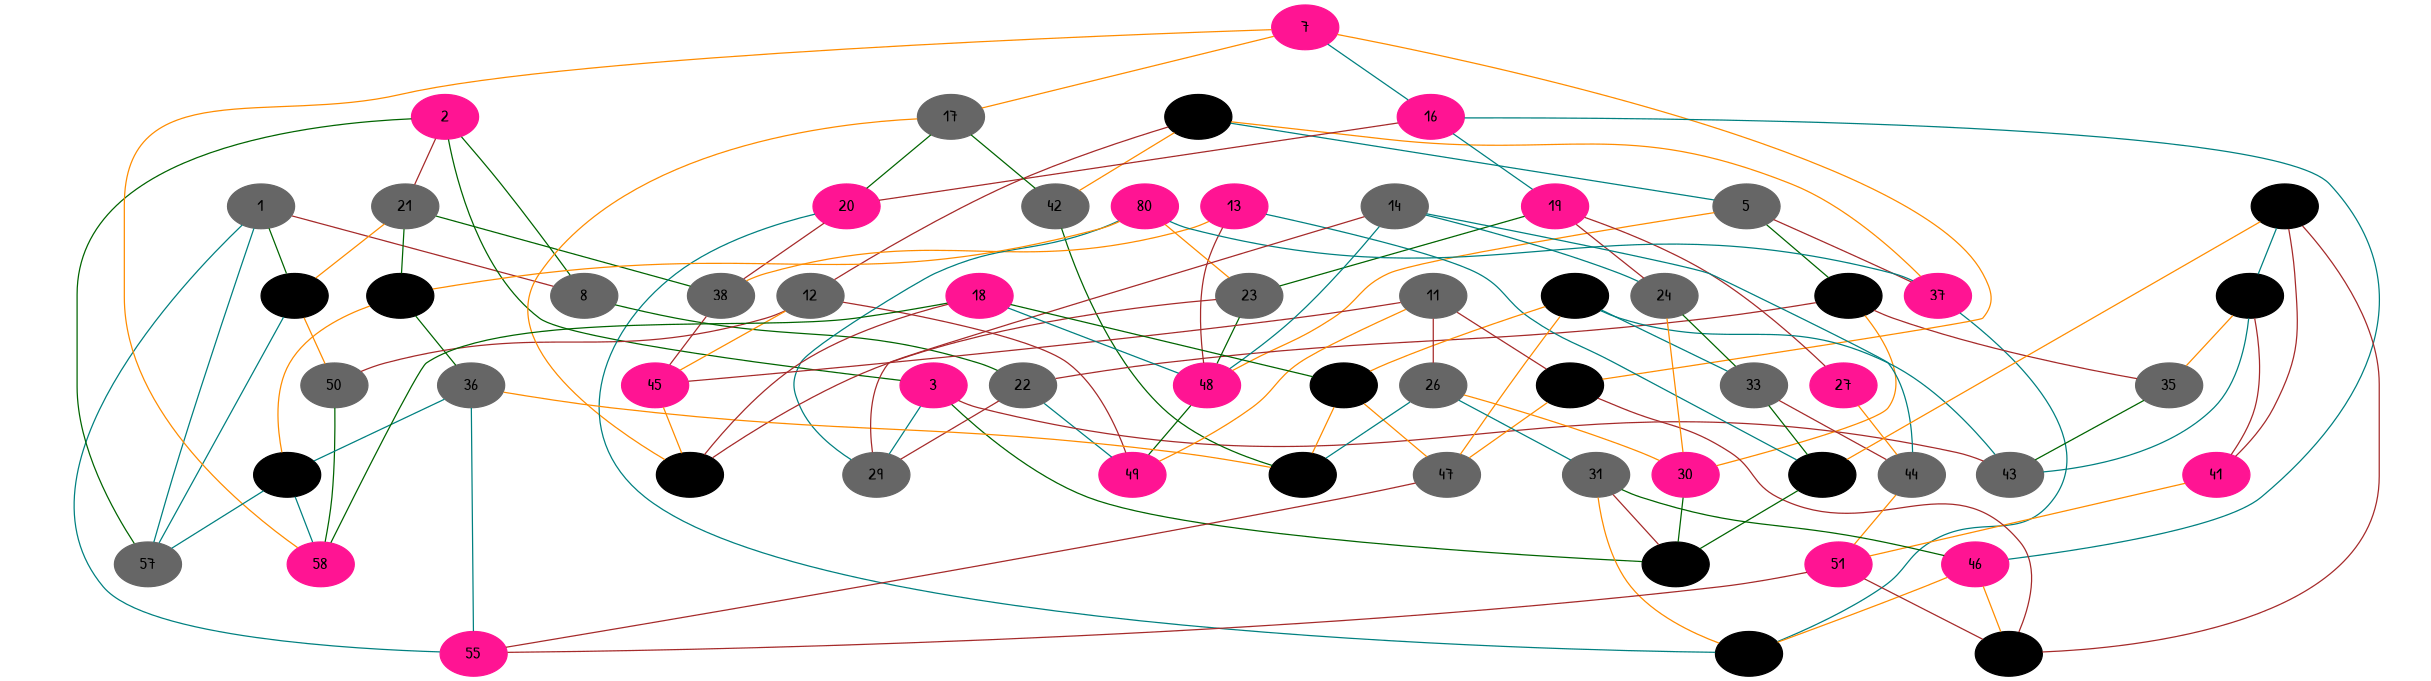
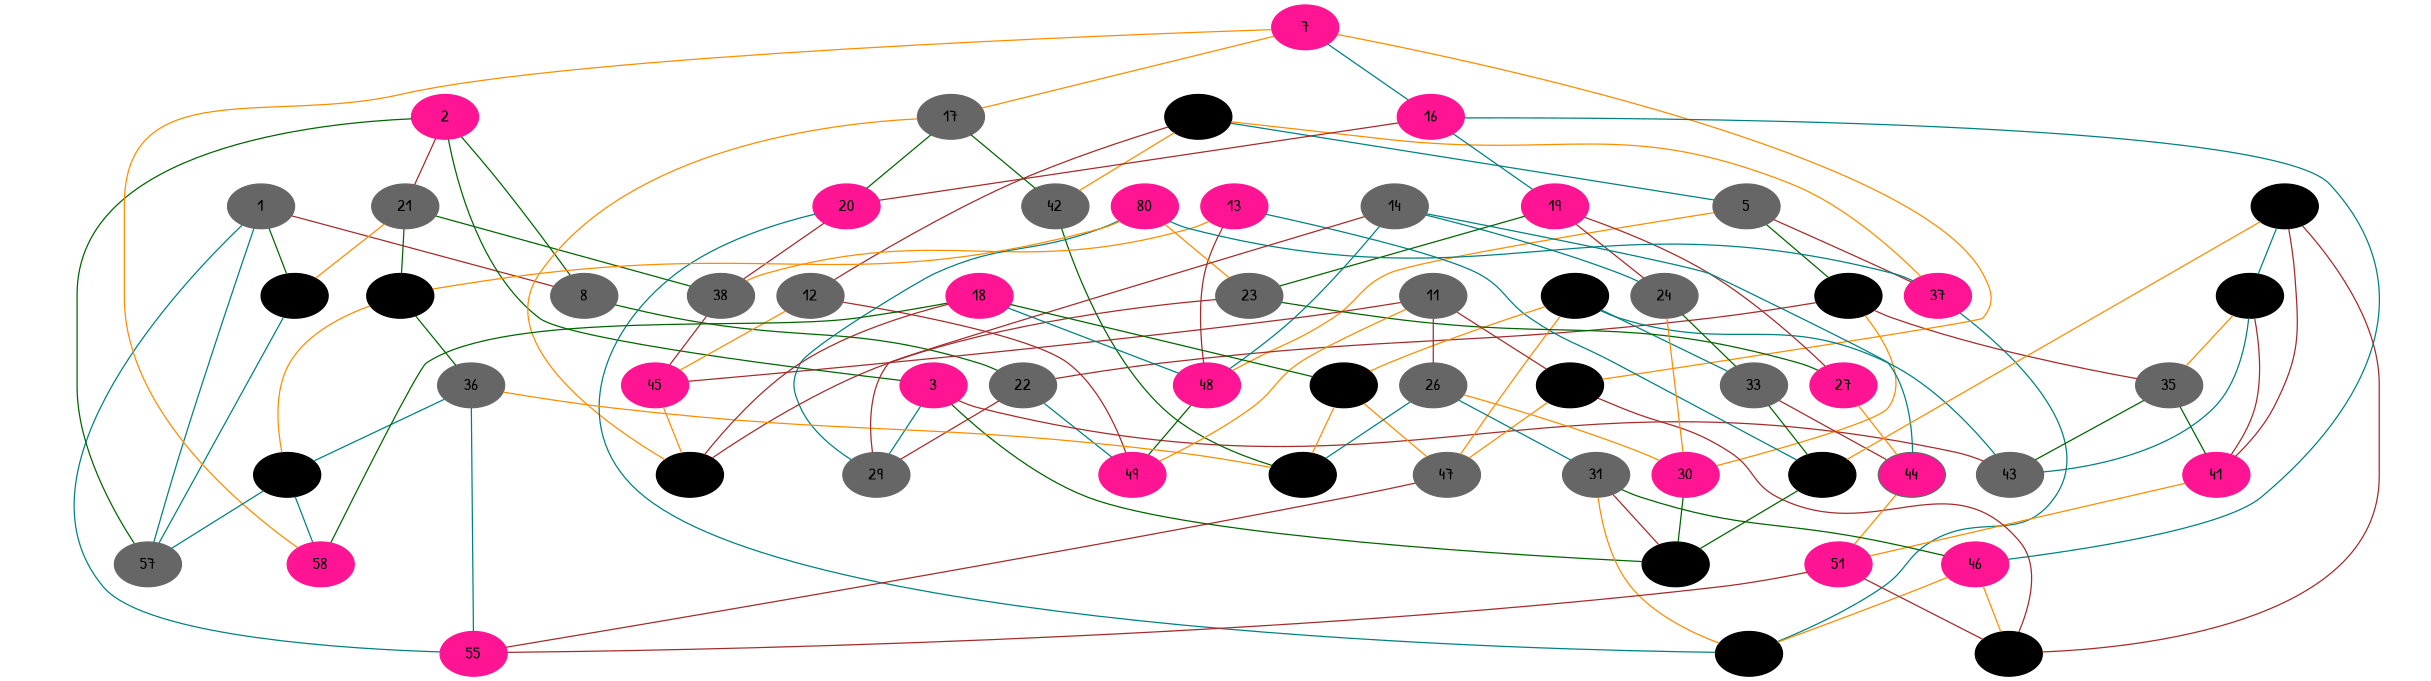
edge "23" -- "48": now "23" -- "27"
node "50": removed
edge "35" -- "41": added
node "44": fillcolor gray40 -> deeppink
